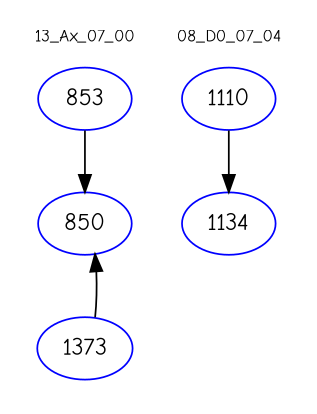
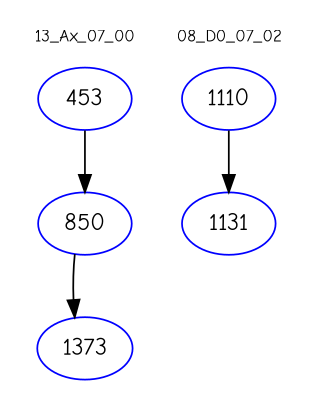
cluster "08_D0_07_04": label "08_D0_07_04" -> "08_D0_07_02"
node "853": label "853" -> "453"
node "1134": label "1134" -> "1131"
edge "1373" -> "850": reversed
